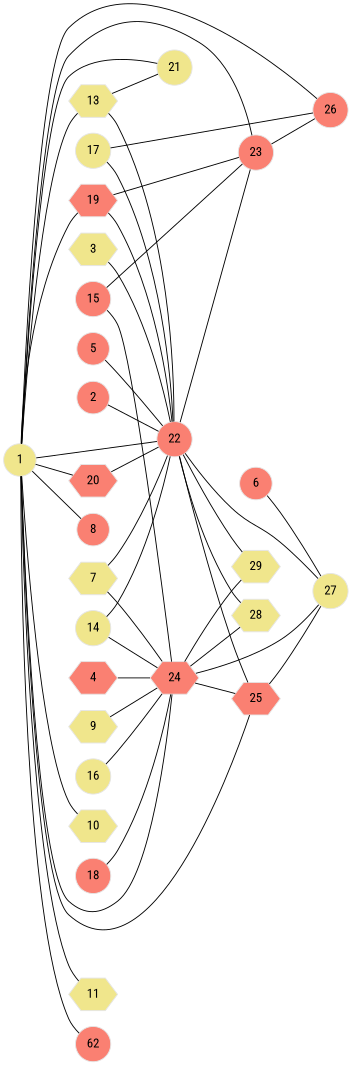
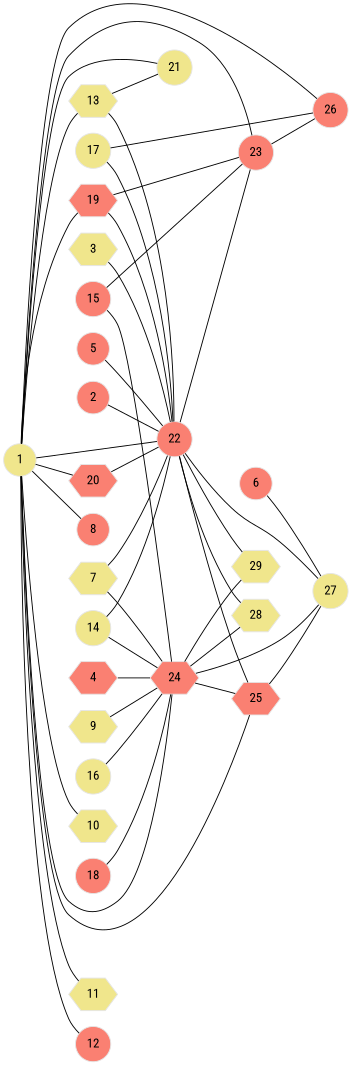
node "62": label "62" -> "12"
